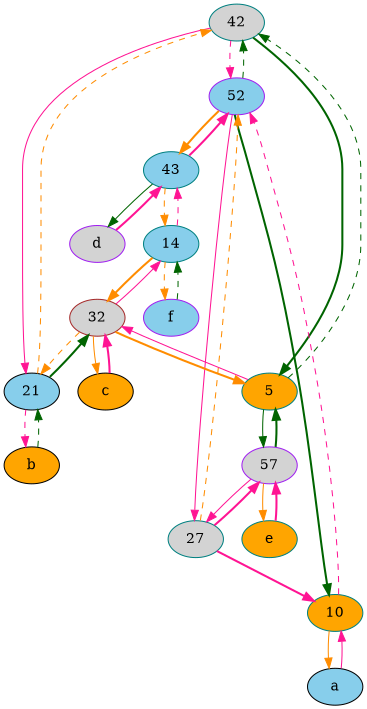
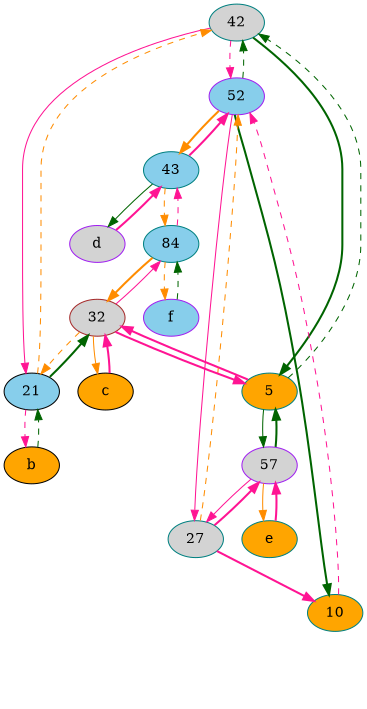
node "14": label "14" -> "84"
edge "5" -> "32": style solid -> bold
edge "32" -> "5": color darkorange -> deeppink
node "a": removed
